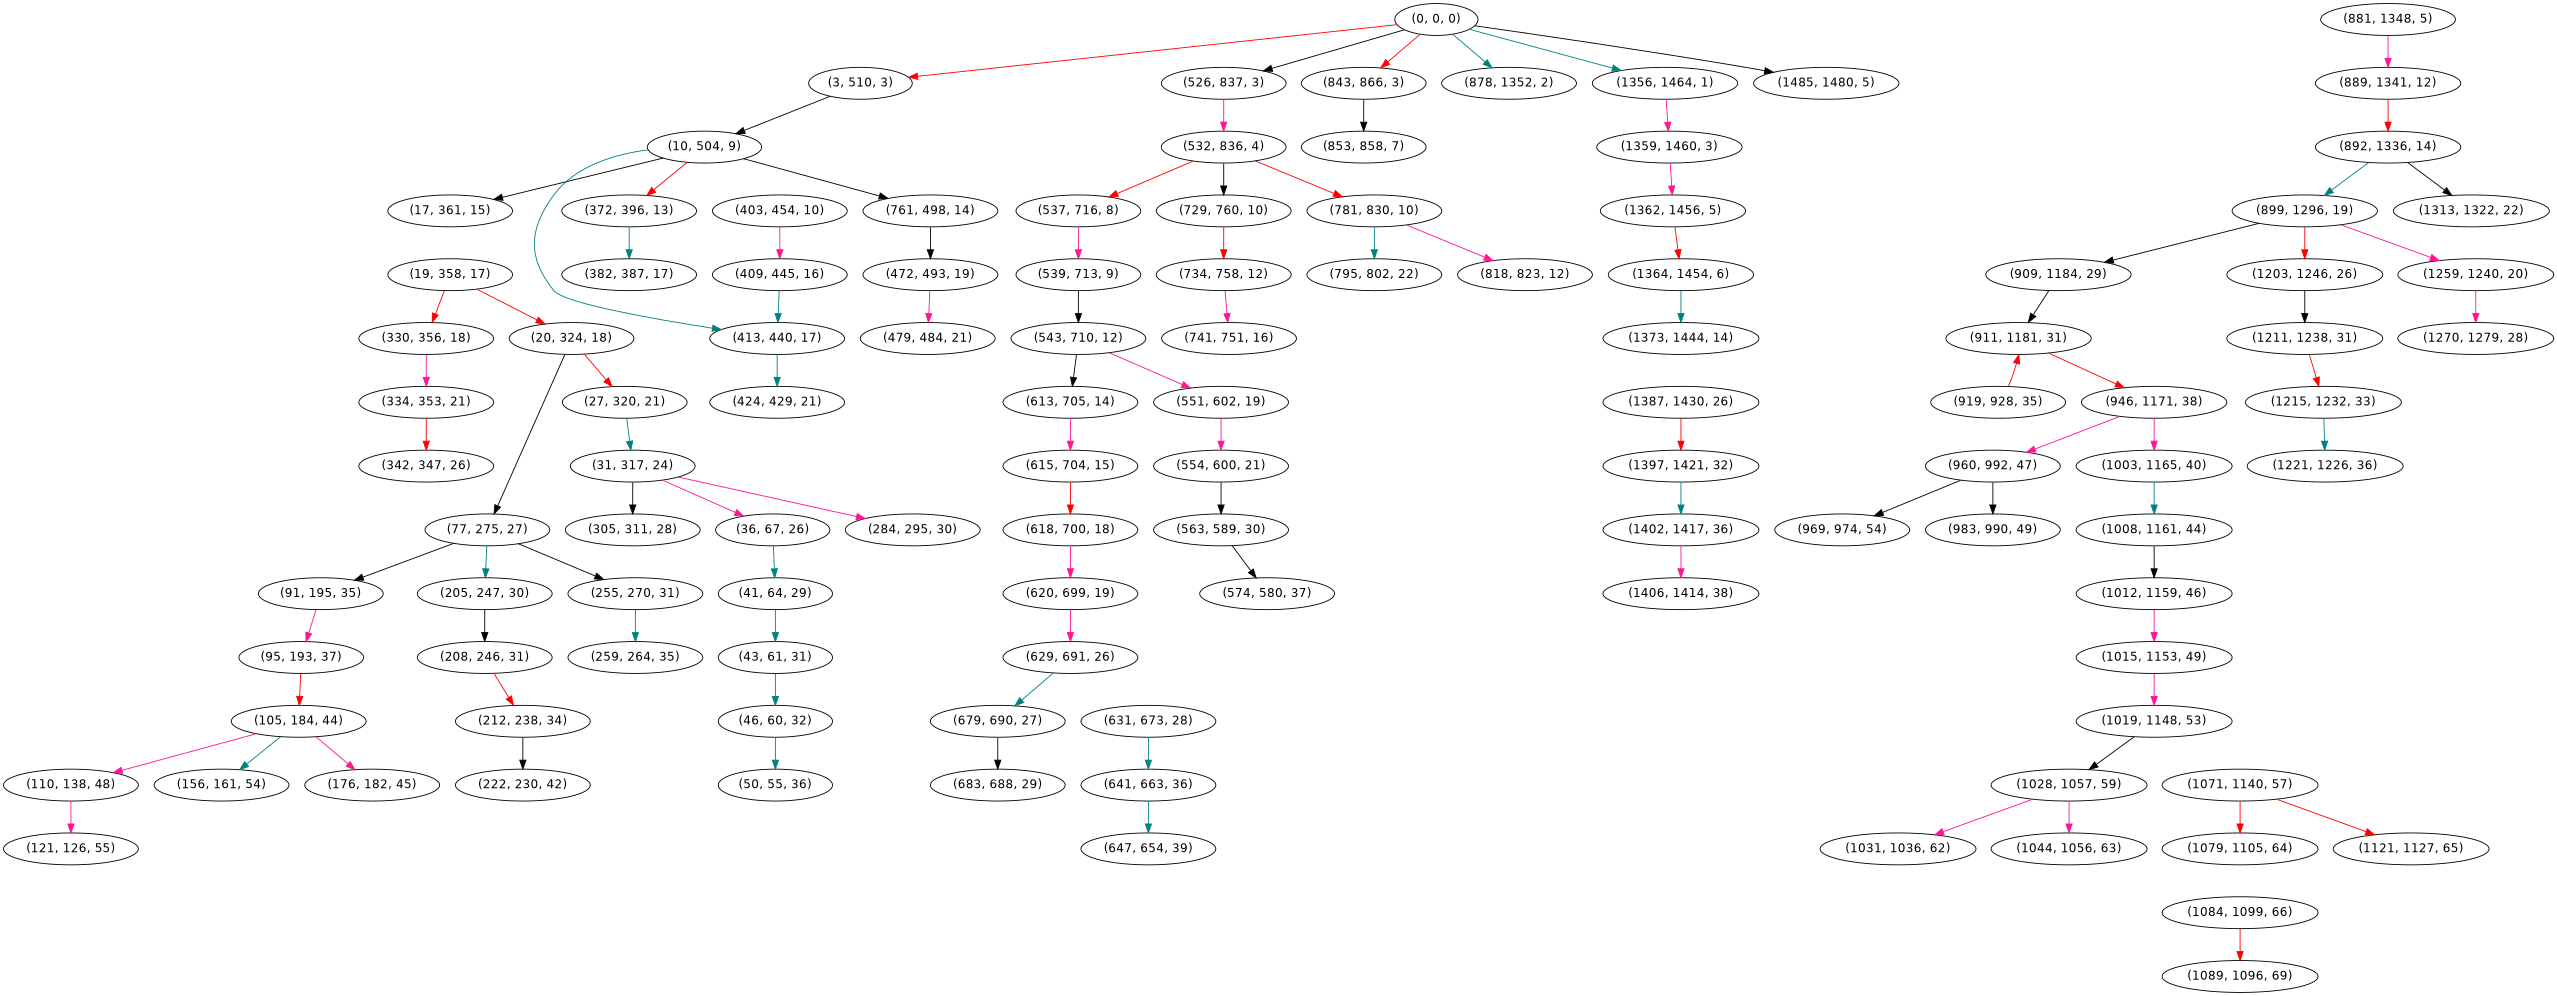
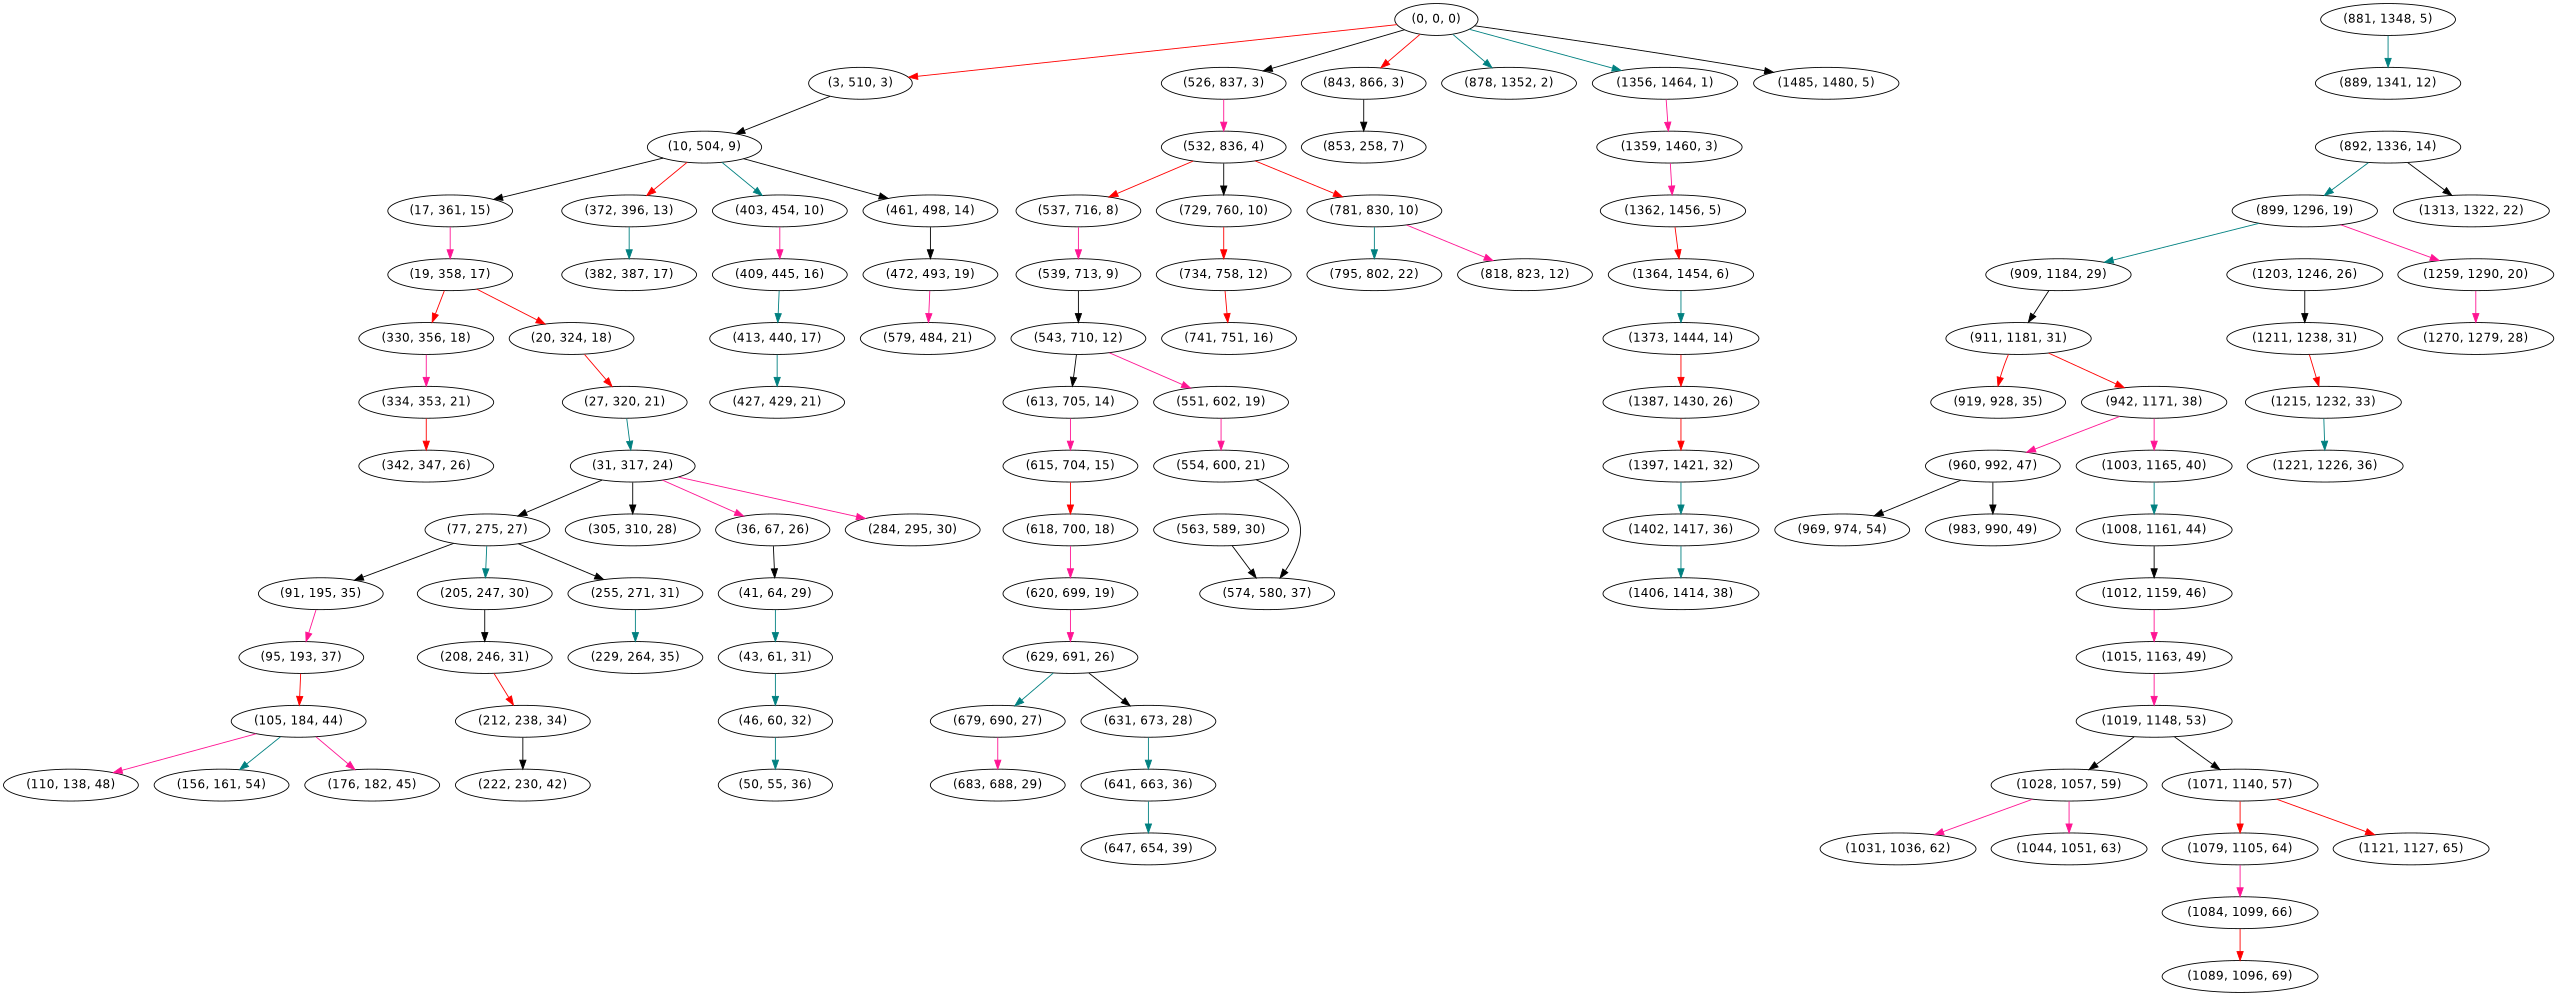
edge "(881, 1348, 5)" -> "(889, 1341, 12)": color deeppink -> teal
edge "(889, 1341, 12)" -> "(892, 1336, 14)": removed
node "(853, 858, 7)": label "(853, 858, 7)" -> "(853, 258, 7)"
node "(761, 498, 14)": label "(761, 498, 14)" -> "(461, 498, 14)"
edge "(17, 361, 15)" -> "(19, 358, 17)": added
edge "(899, 1296, 19)" -> "(1203, 1246, 26)": removed
edge "(899, 1296, 19)" -> "(909, 1184, 29)": color black -> teal
edge "(10, 504, 9)" -> "(413, 440, 17)": now "(10, 504, 9)" -> "(403, 454, 10)"
node "(1259, 1240, 20)": label "(1259, 1240, 20)" -> "(1259, 1290, 20)"
edge "(734, 758, 12)" -> "(741, 751, 16)": color deeppink -> red
node "(479, 484, 21)": label "(479, 484, 21)" -> "(579, 484, 21)"
edge "(1373, 1444, 14)" -> "(1387, 1430, 26)": added
edge "(919, 928, 35)" -> "(911, 1181, 31)": reversed
node "(424, 429, 21)": label "(424, 429, 21)" -> "(427, 429, 21)"
node "(946, 1171, 38)": label "(946, 1171, 38)" -> "(942, 1171, 38)"
edge "(20, 324, 18)" -> "(77, 275, 27)": now "(31, 317, 24)" -> "(77, 275, 27)"
edge "(554, 600, 21)" -> "(563, 589, 30)": now "(554, 600, 21)" -> "(574, 580, 37)"
node "(305, 311, 28)": label "(305, 311, 28)" -> "(305, 310, 28)"
edge "(36, 67, 26)" -> "(41, 64, 29)": color teal -> black
edge "(1402, 1417, 36)" -> "(1406, 1414, 38)": color deeppink -> teal
node "(255, 270, 31)": label "(255, 270, 31)" -> "(255, 271, 31)"
node "(259, 264, 35)": label "(259, 264, 35)" -> "(229, 264, 35)"
node "(1015, 1153, 49)": label "(1015, 1153, 49)" -> "(1015, 1163, 49)"
edge "(629, 691, 26)" -> "(631, 673, 28)": added
edge "(679, 690, 27)" -> "(683, 688, 29)": color black -> deeppink
edge "(1019, 1148, 53)" -> "(1071, 1140, 57)": added
node "(121, 126, 55)": removed
node "(1044, 1056, 63)": label "(1044, 1056, 63)" -> "(1044, 1051, 63)"
edge "(1079, 1105, 64)" -> "(1084, 1099, 66)": added
